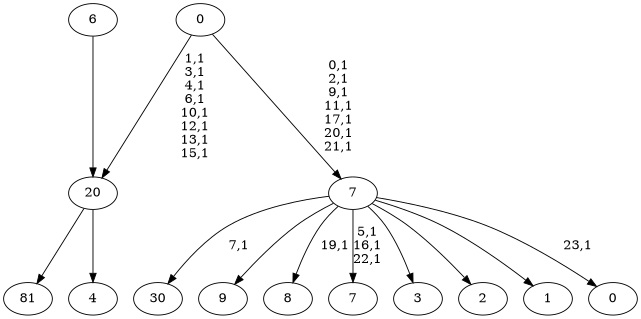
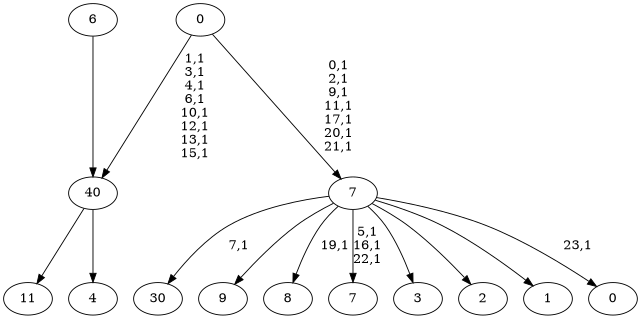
node "20": label "20" -> "40"
node "81": label "81" -> "11"
